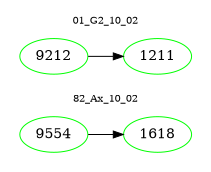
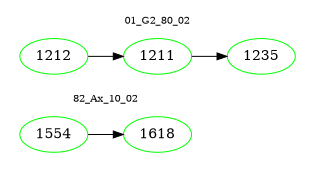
cluster "01_G2_10_02": label "01_G2_10_02" -> "01_G2_80_02"
node "9212": label "9212" -> "1212"
node "1235": added
node "9554": label "9554" -> "1554"
